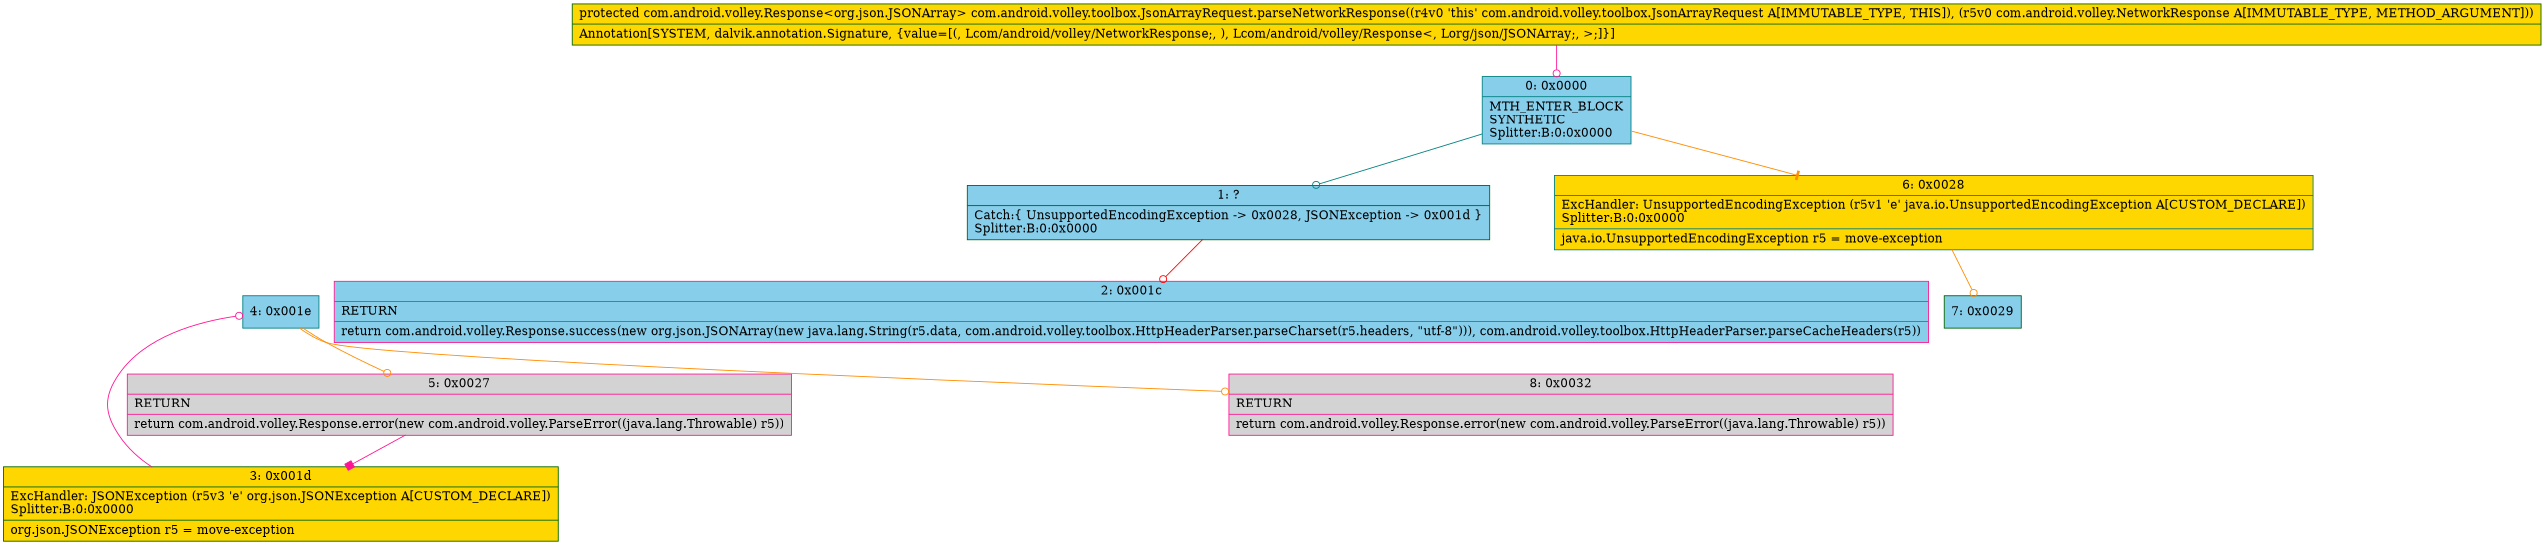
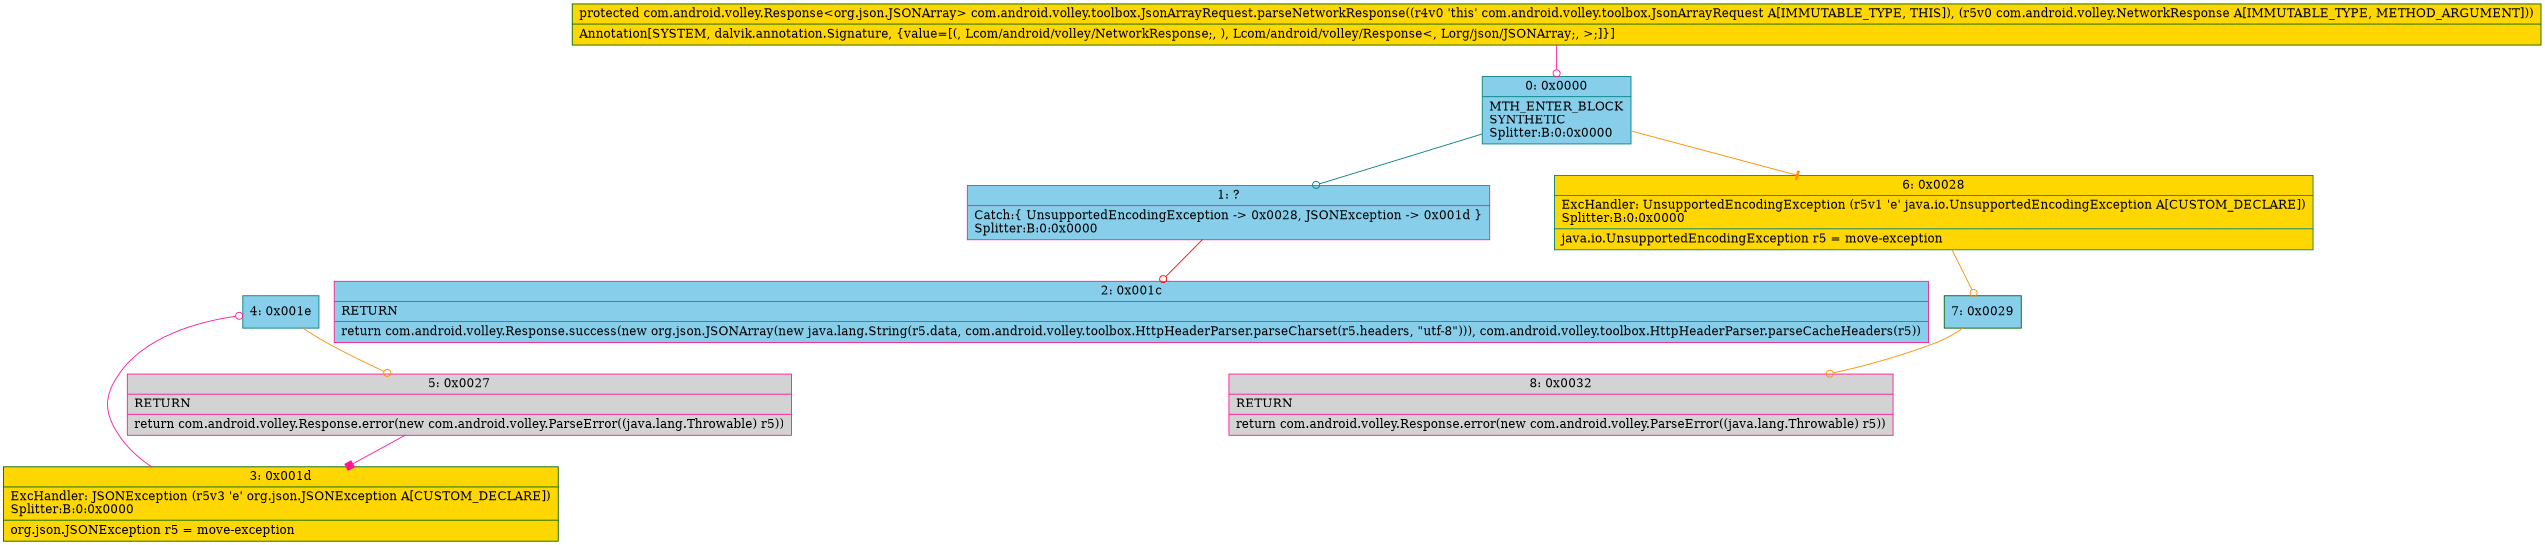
node "1: ?": color darkgreen -> deeppink
edge "4: 0x001e" -> "8: 0x0032": now "7: 0x0029" -> "8: 0x0032"
